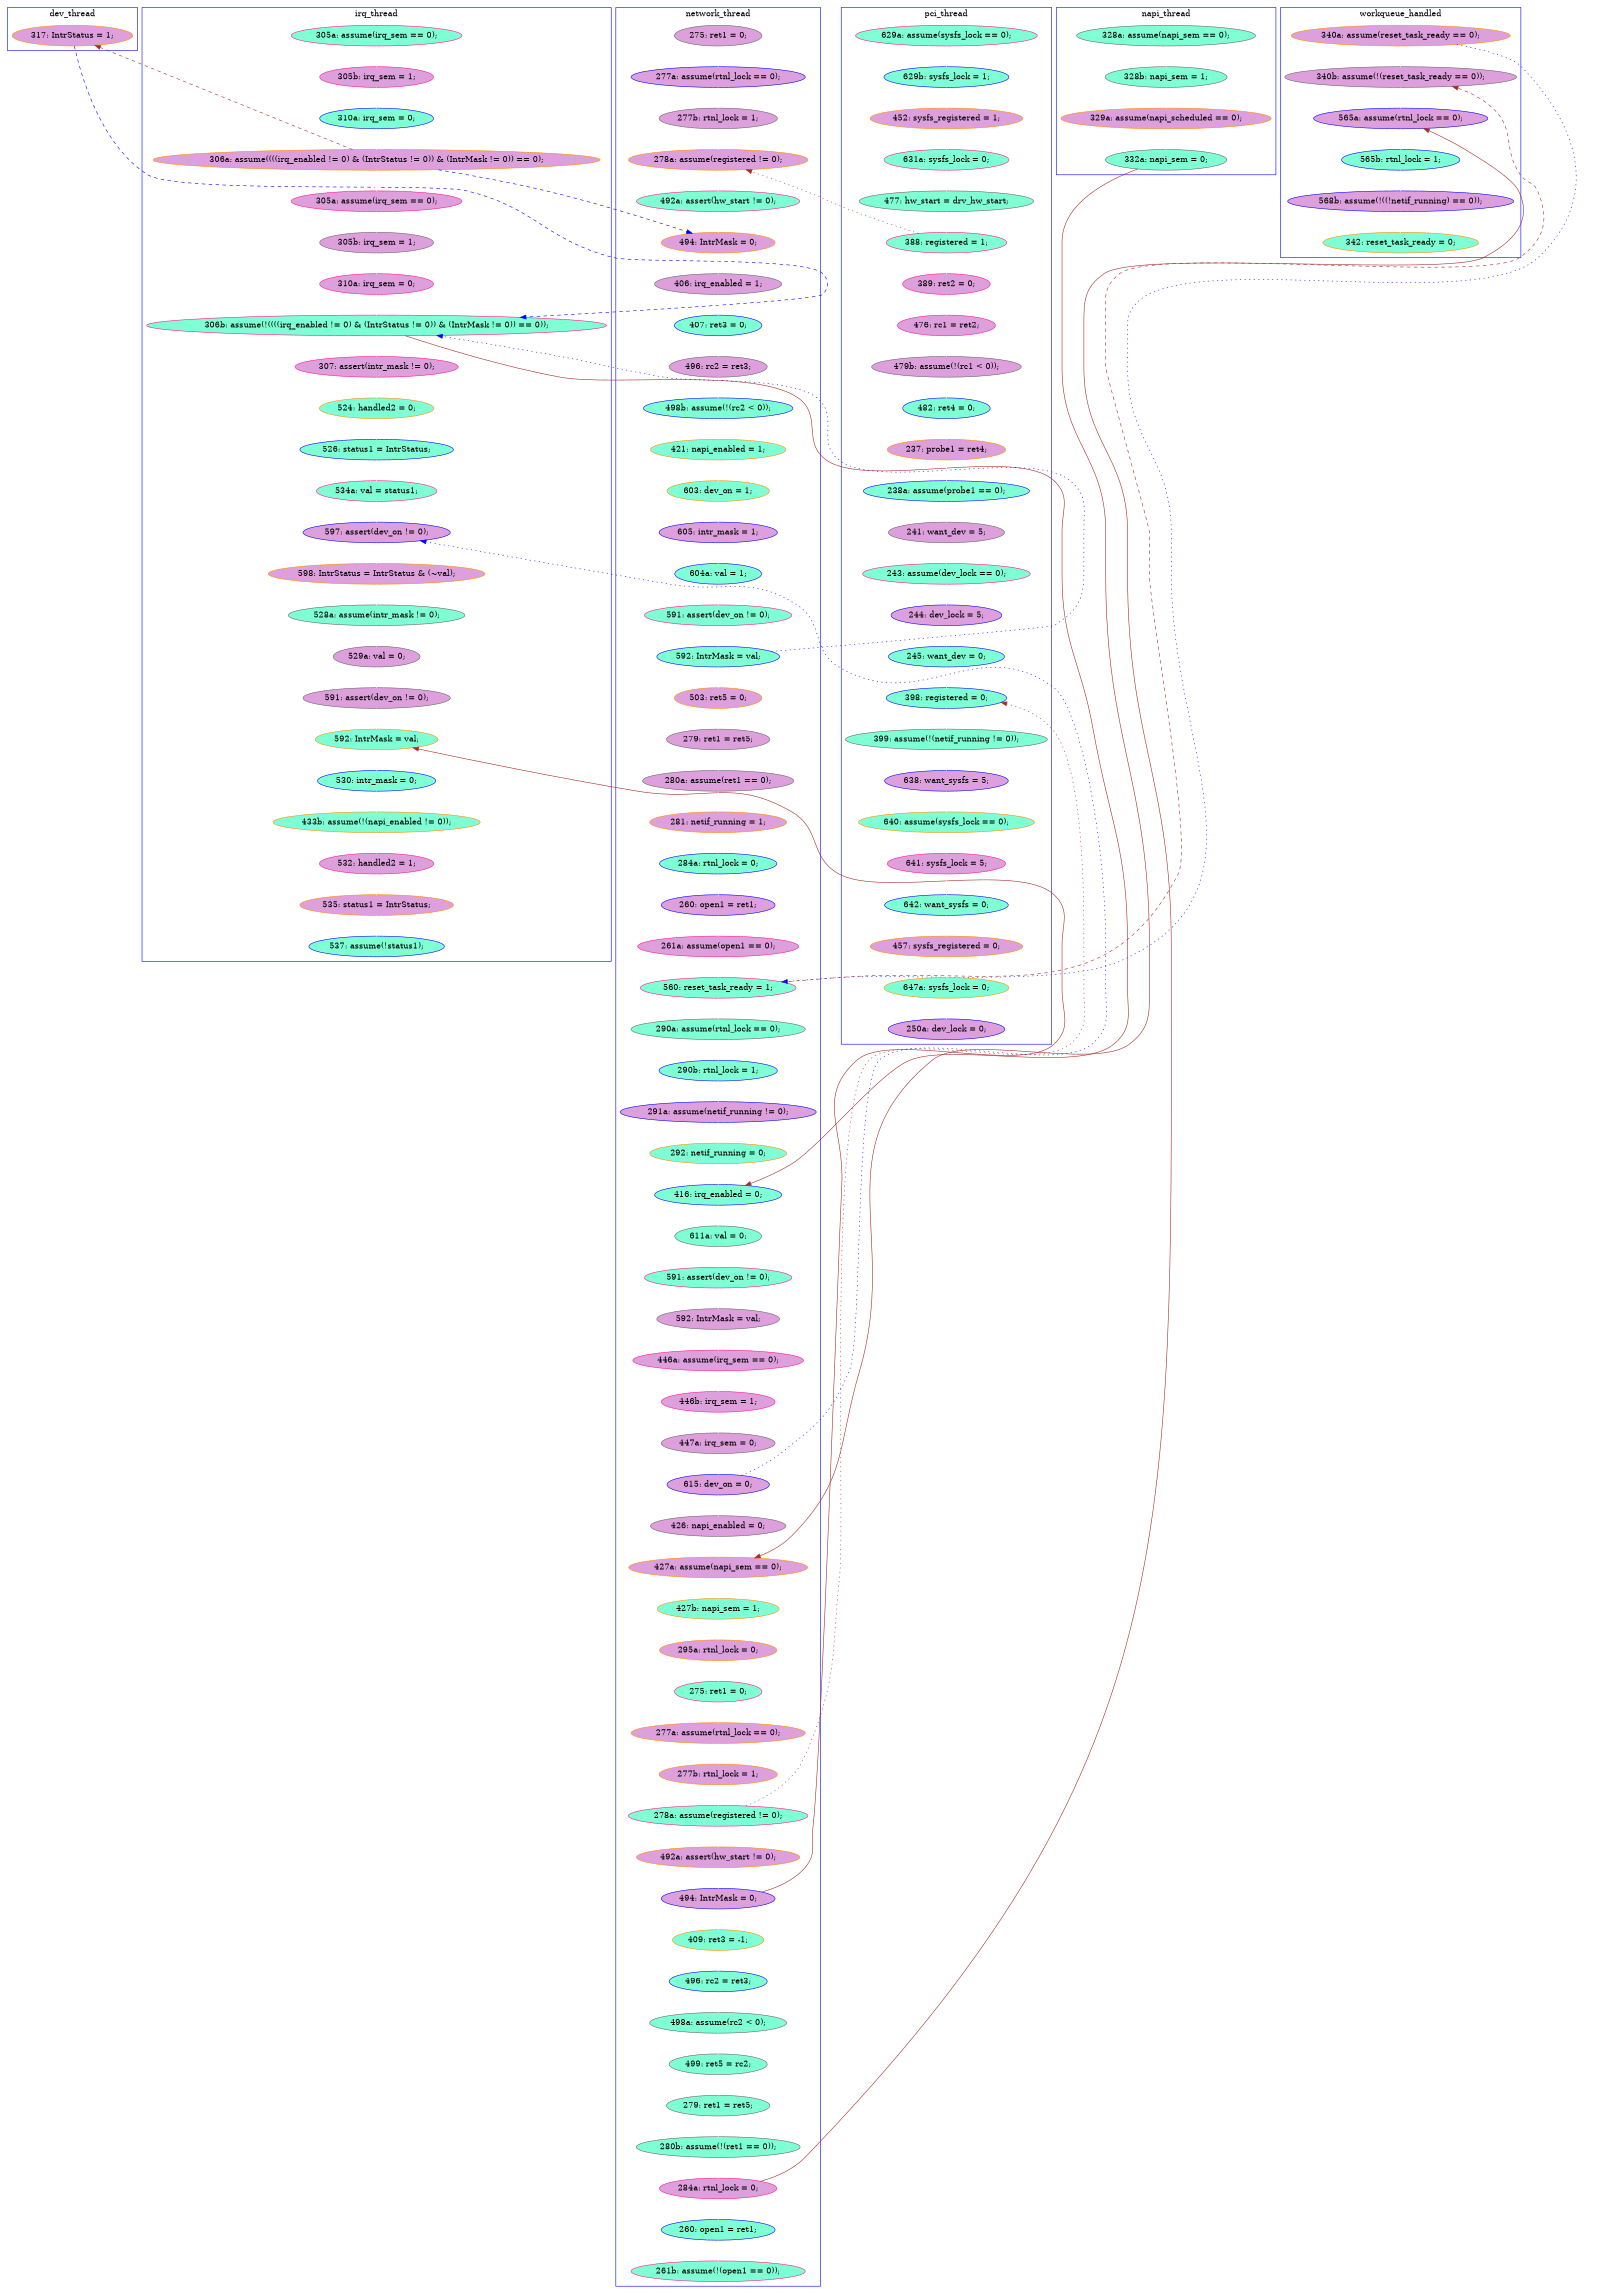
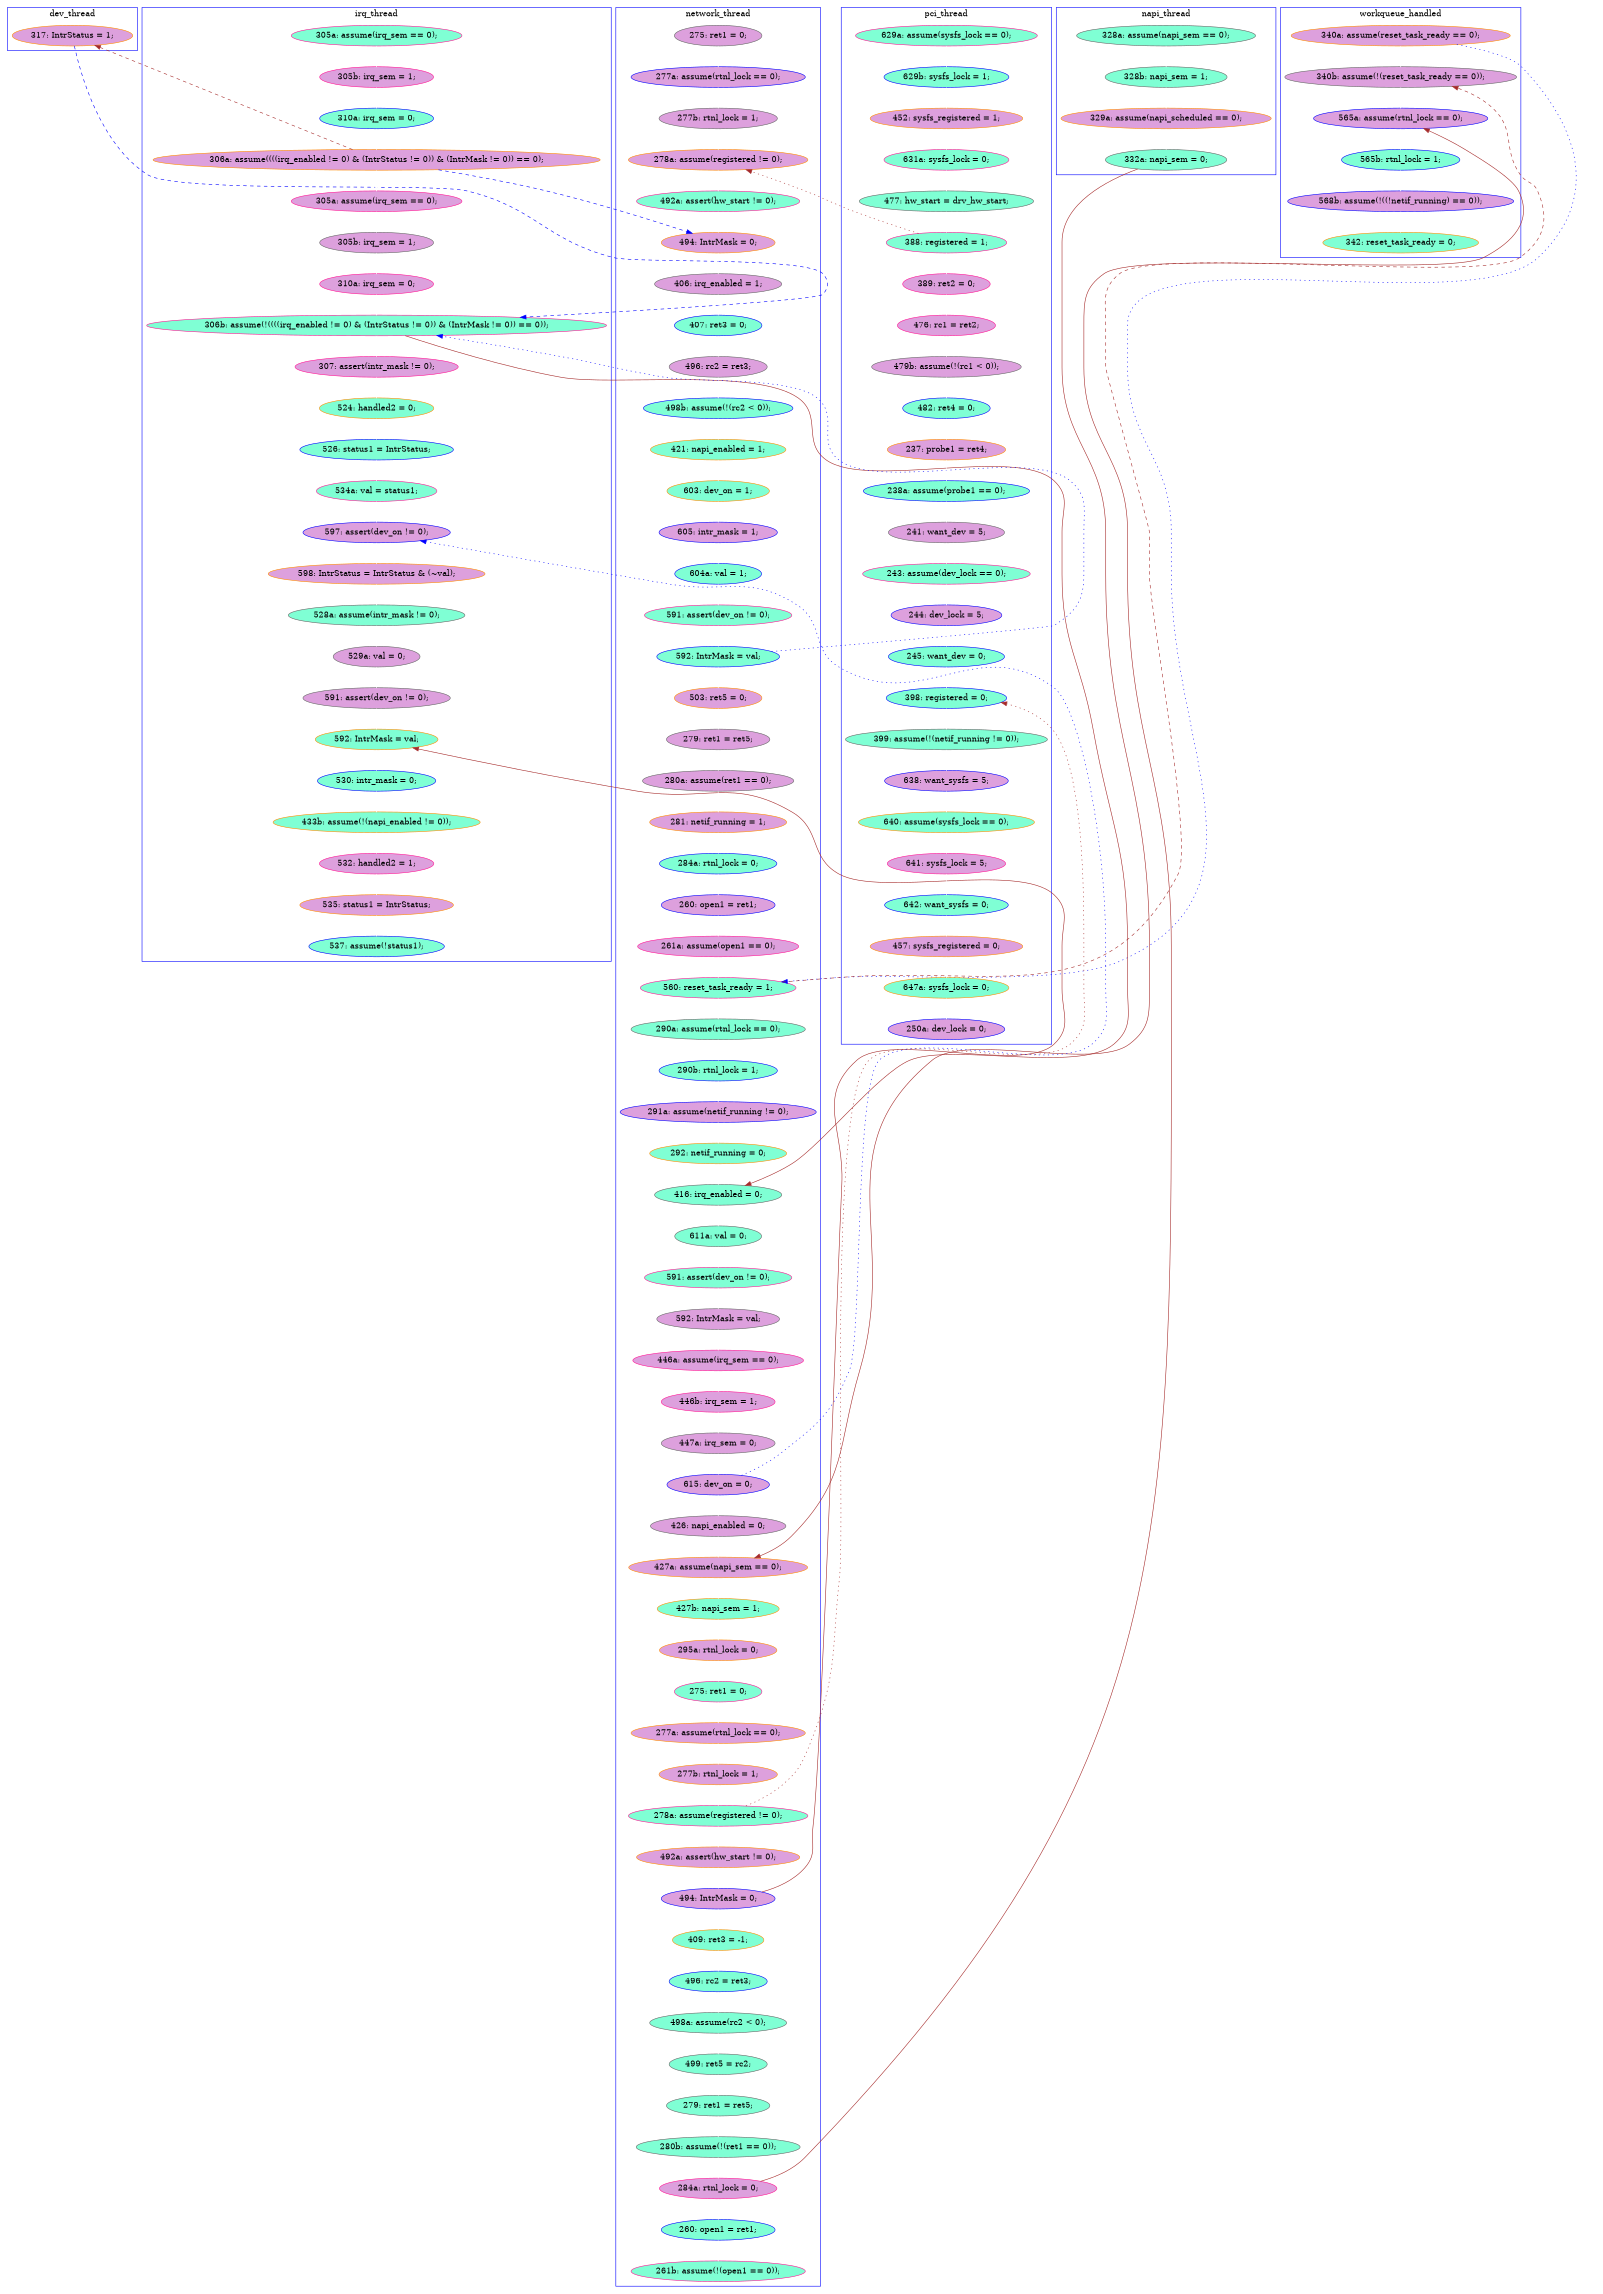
node "416: irq_enabled = 0;": color blue -> gray40
